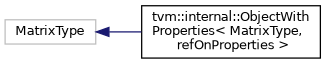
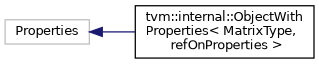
node "MatrixType": label "MatrixType" -> "Properties"
